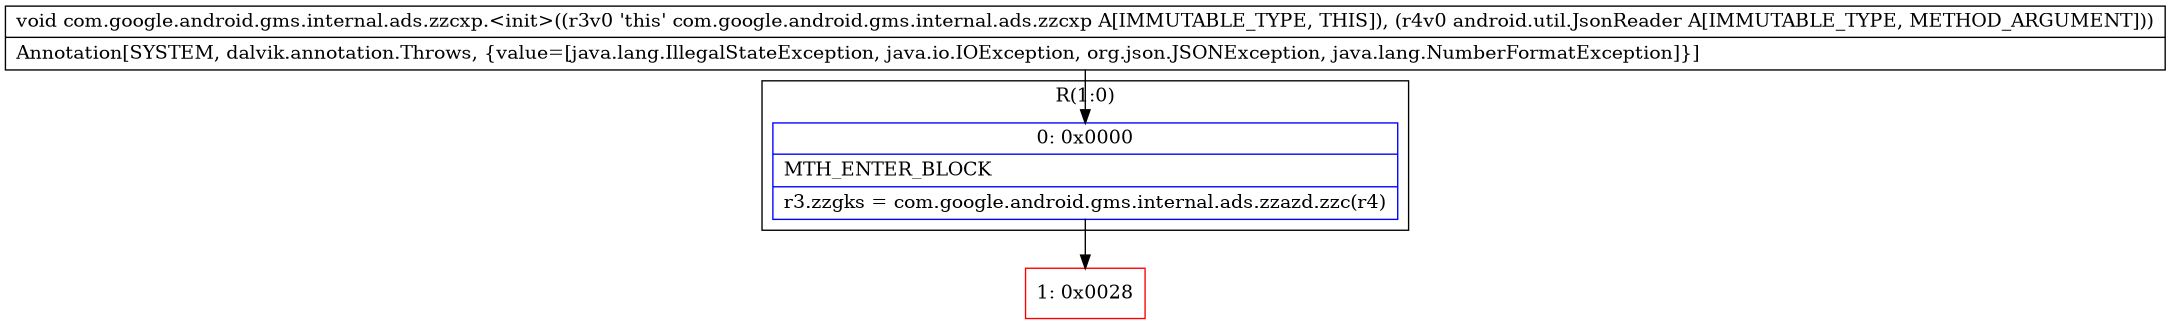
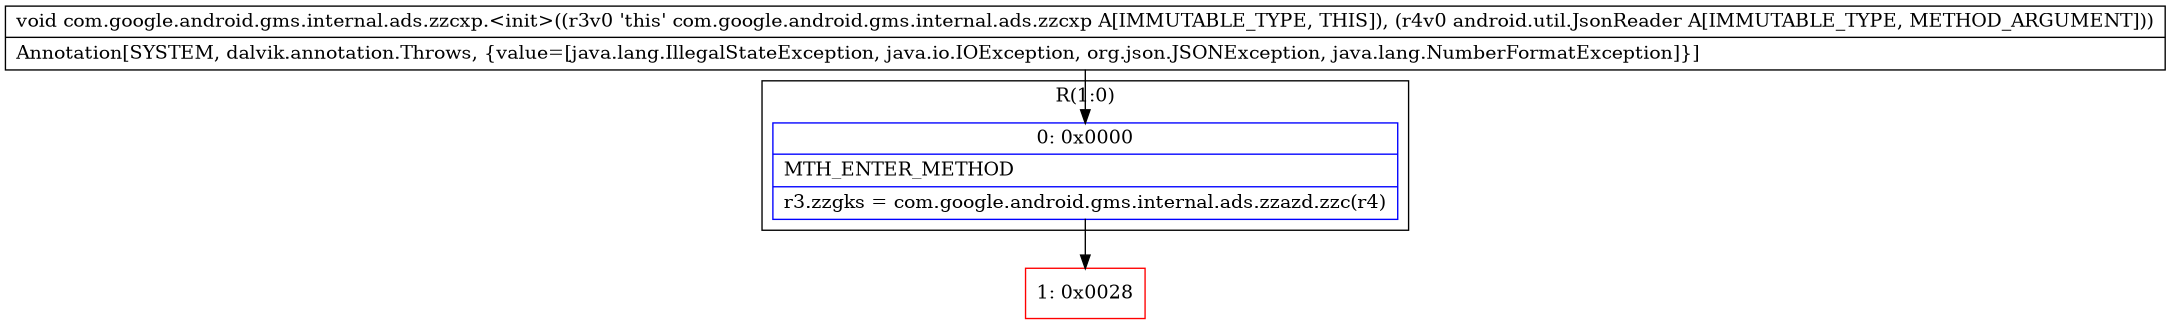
node "0: 0x0000": text "MTH_ENTER_BLOCK" -> "MTH_ENTER_METHOD"
